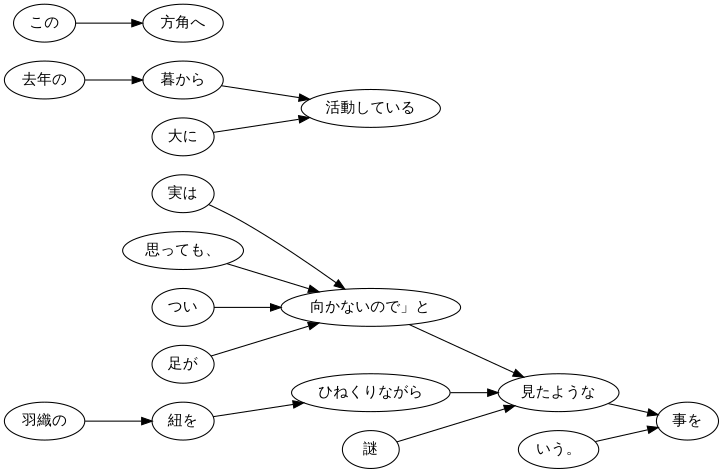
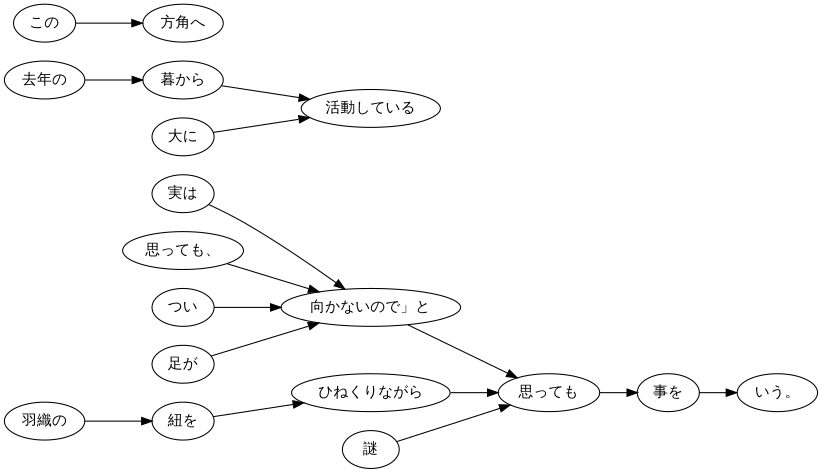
node "見たような": label "見たような" -> "思っても"
edge "いう。" -> "事を": reversed
